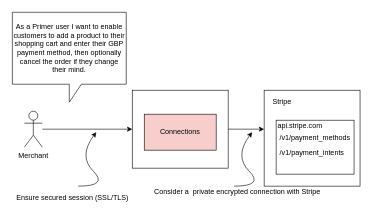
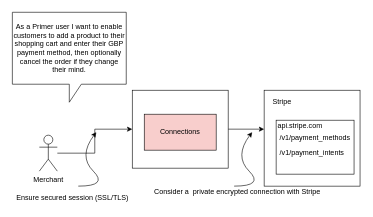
node "Merchant": moved (33, 129) -> (48, 153)
